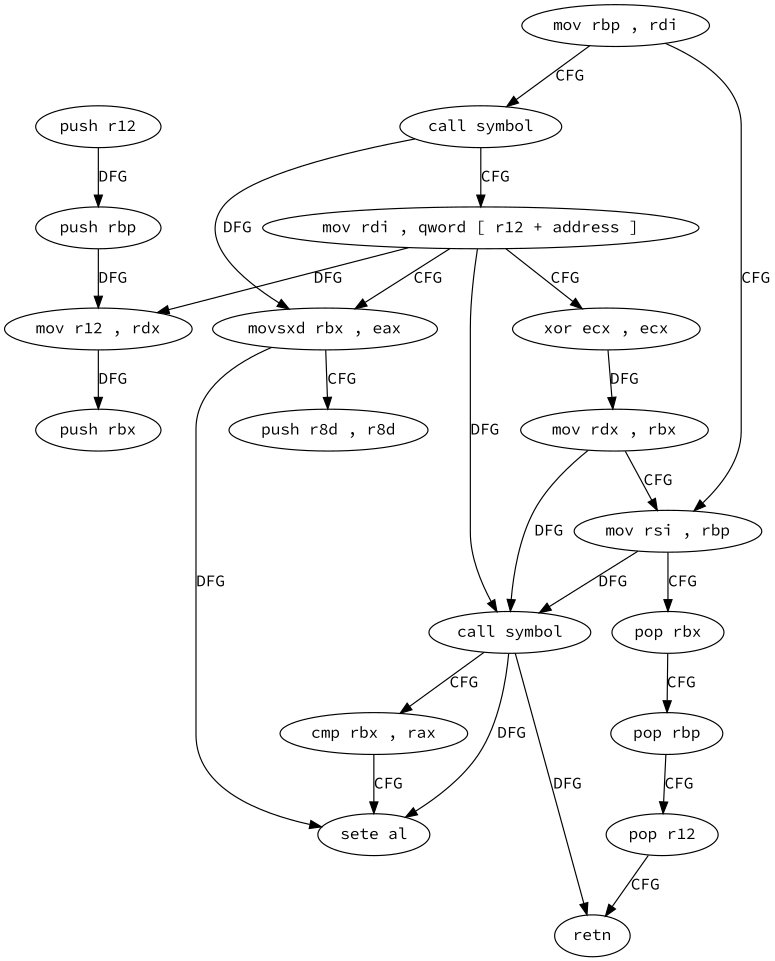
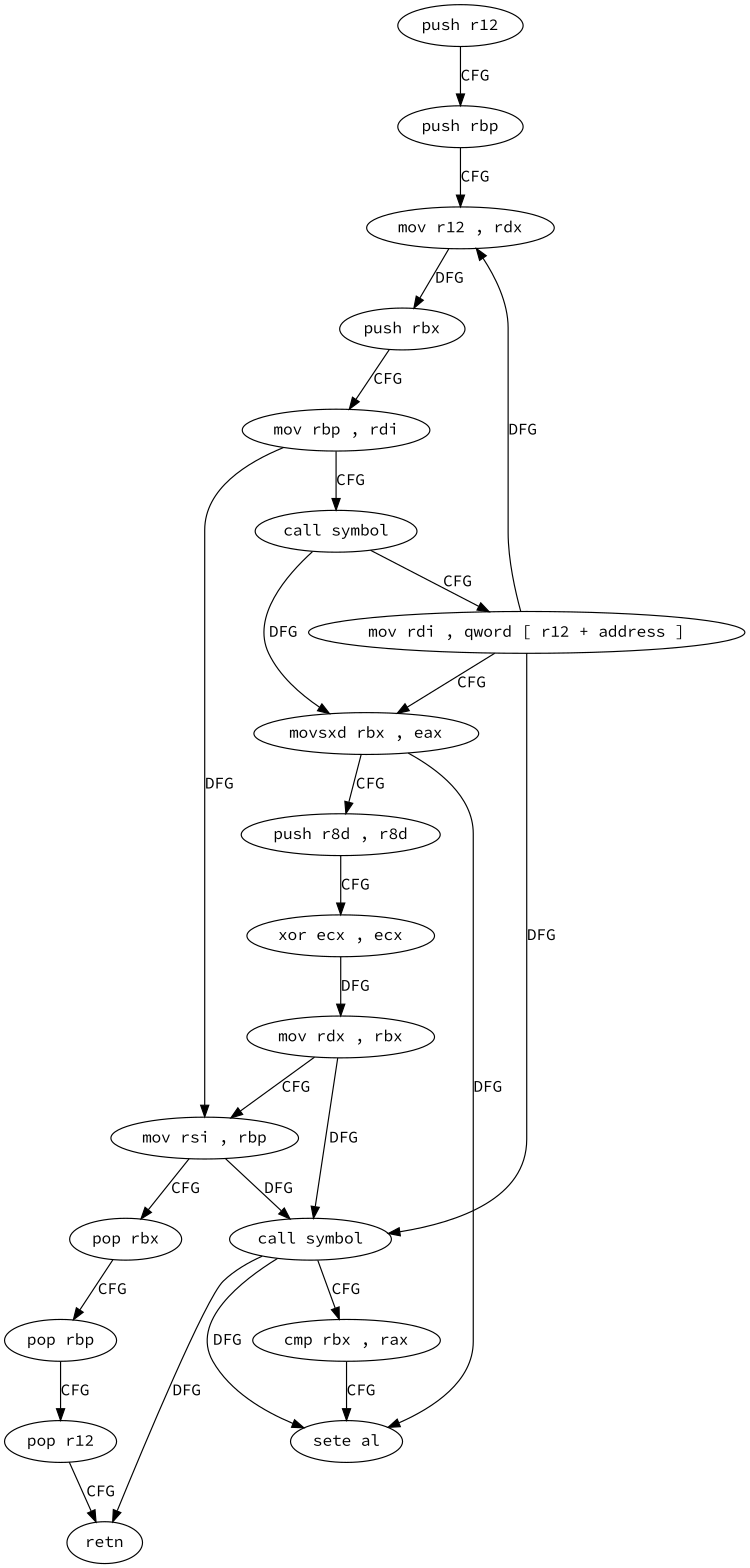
edge "push r12" -> "push rbp": label "DFG" -> "CFG"
edge "mov rdi , qword [ r12 + address ]" -> "xor ecx , ecx": now "push r8d , r8d" -> "xor ecx , ecx"
edge "push rbp" -> "mov r12 , rdx": label "DFG" -> "CFG"
edge "mov rbp , rdi" -> "mov rsi , rbp": label "CFG" -> "DFG"
edge "push rbx" -> "mov rbp , rdi": added, label "CFG"
